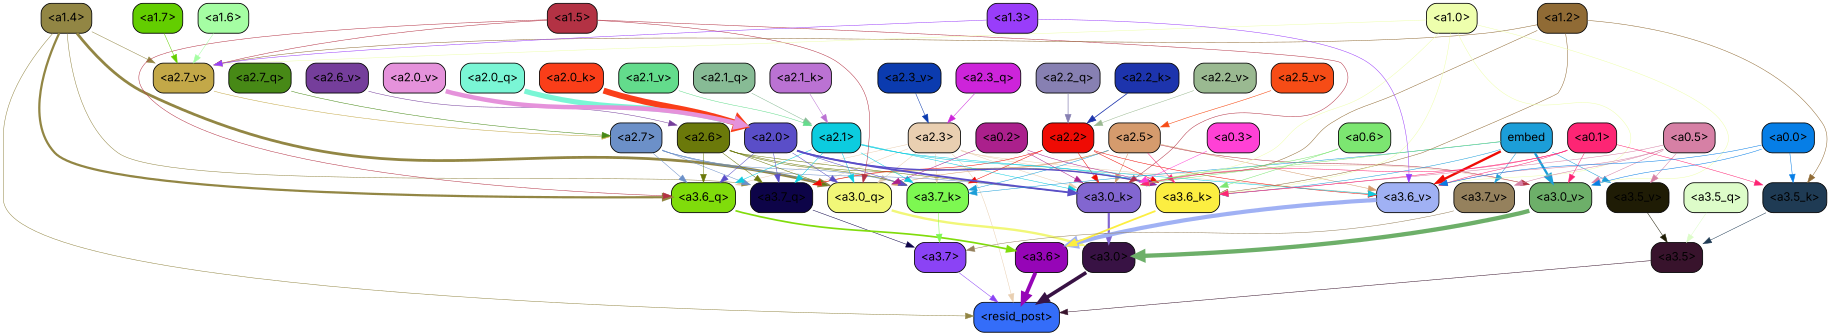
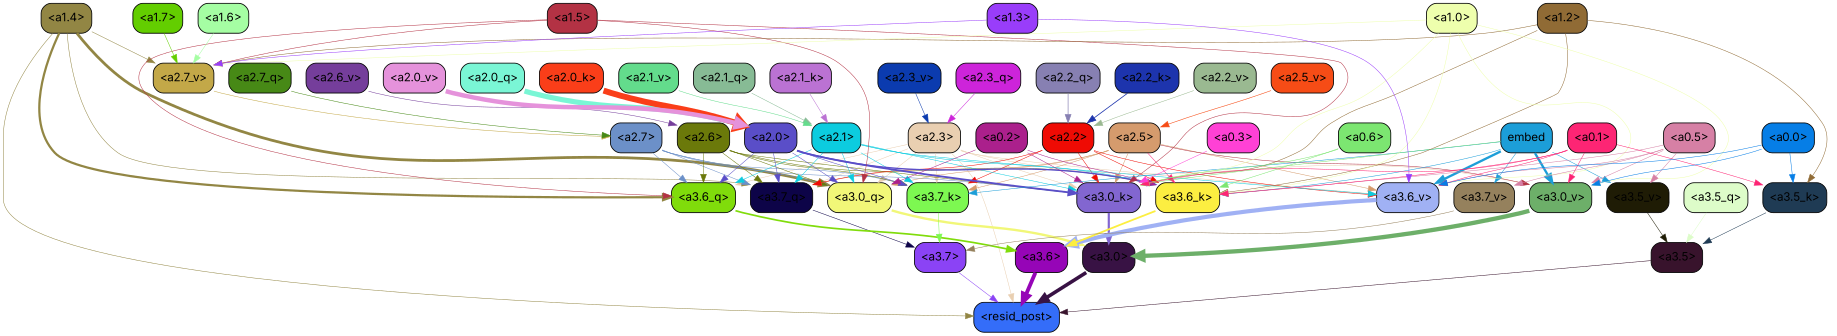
edge "embed" -> "<a3.6_v>": color #ef0b04 -> #1c9ed8
edge "<a2.5>" -> "<a3.7_k>": color #1c9ed8 -> #d59b6d
